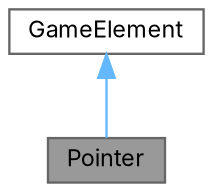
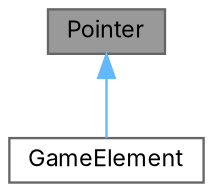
edge "Pointer" -> "GameElement": reversed
